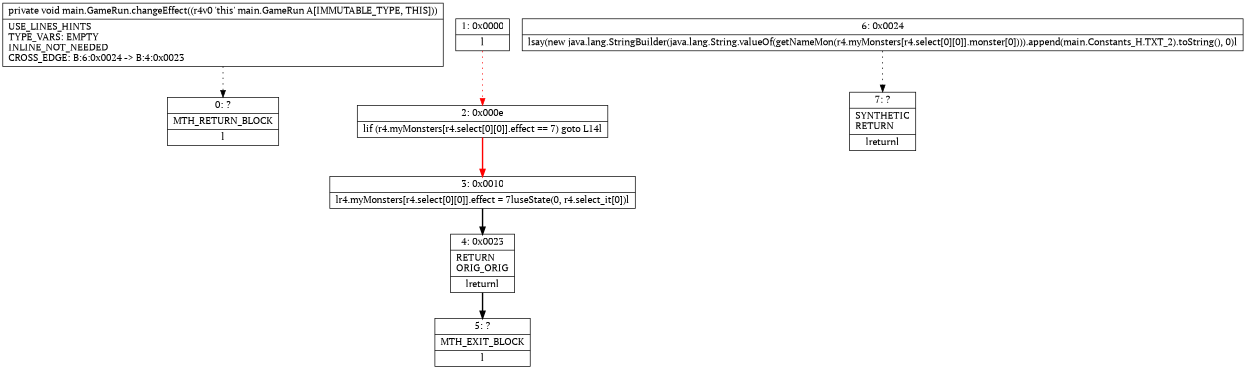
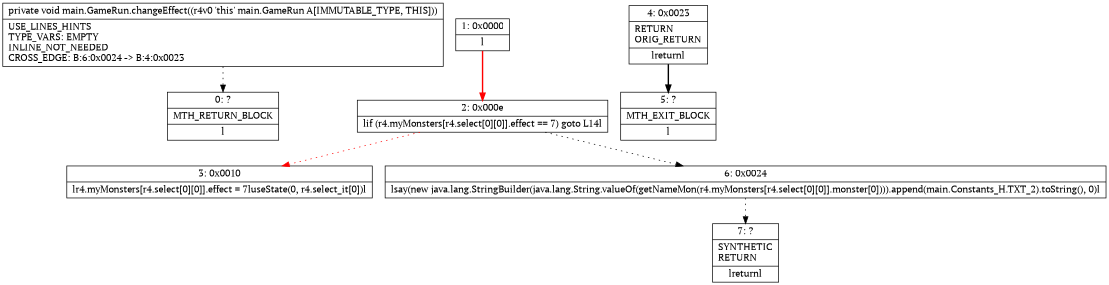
edge "1: 0x0000" -> "2: 0x000e": style dotted -> bold
edge "2: 0x000e" -> "6: 0x0024": added
edge "2: 0x000e" -> "3: 0x0010": style bold -> dotted
edge "3: 0x0010" -> "4: 0x0023": removed
node "4: 0x0023": text "ORIG_ORIG" -> "ORIG_RETURN"
